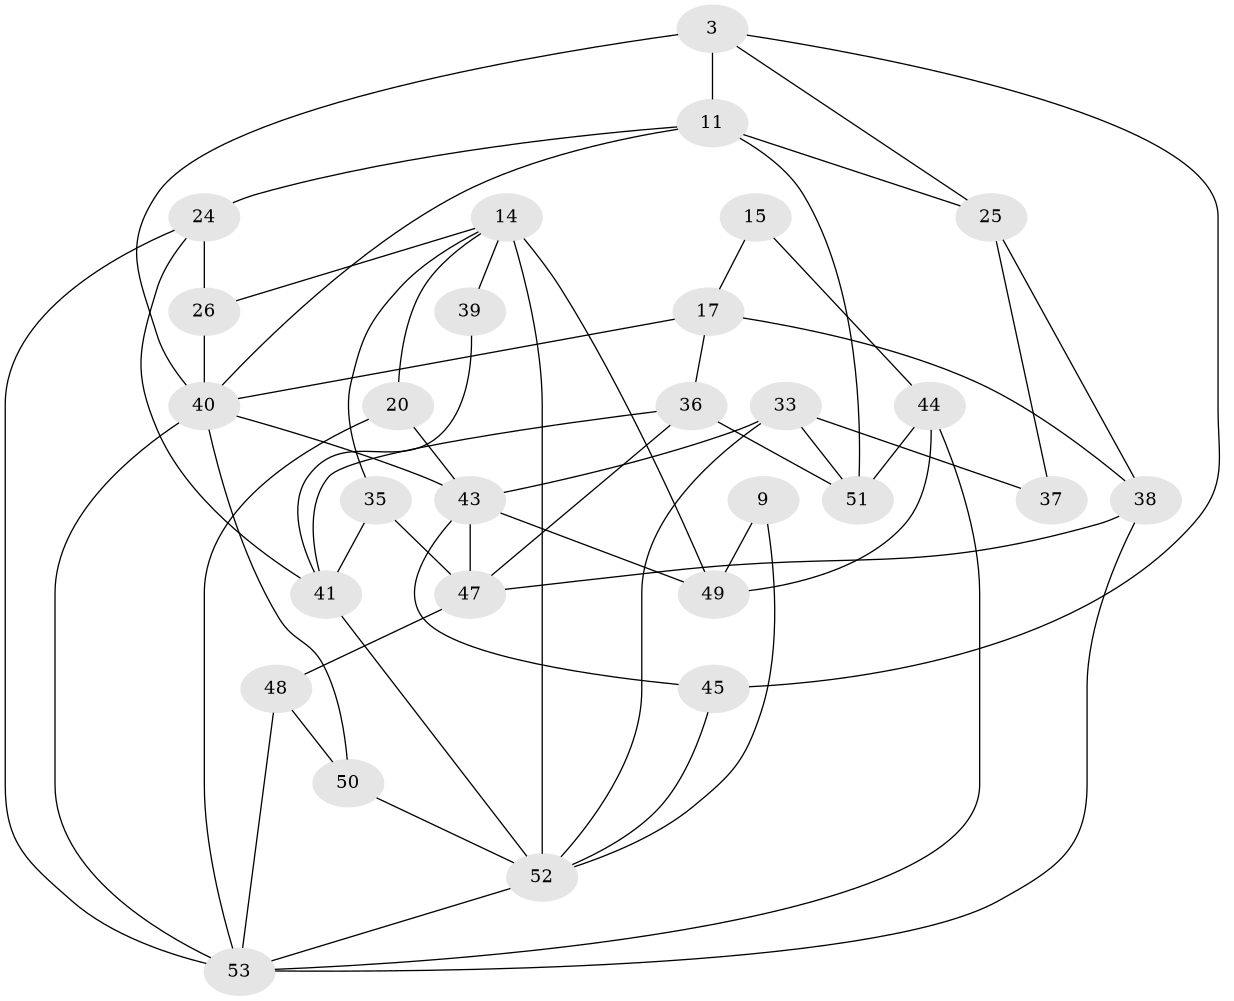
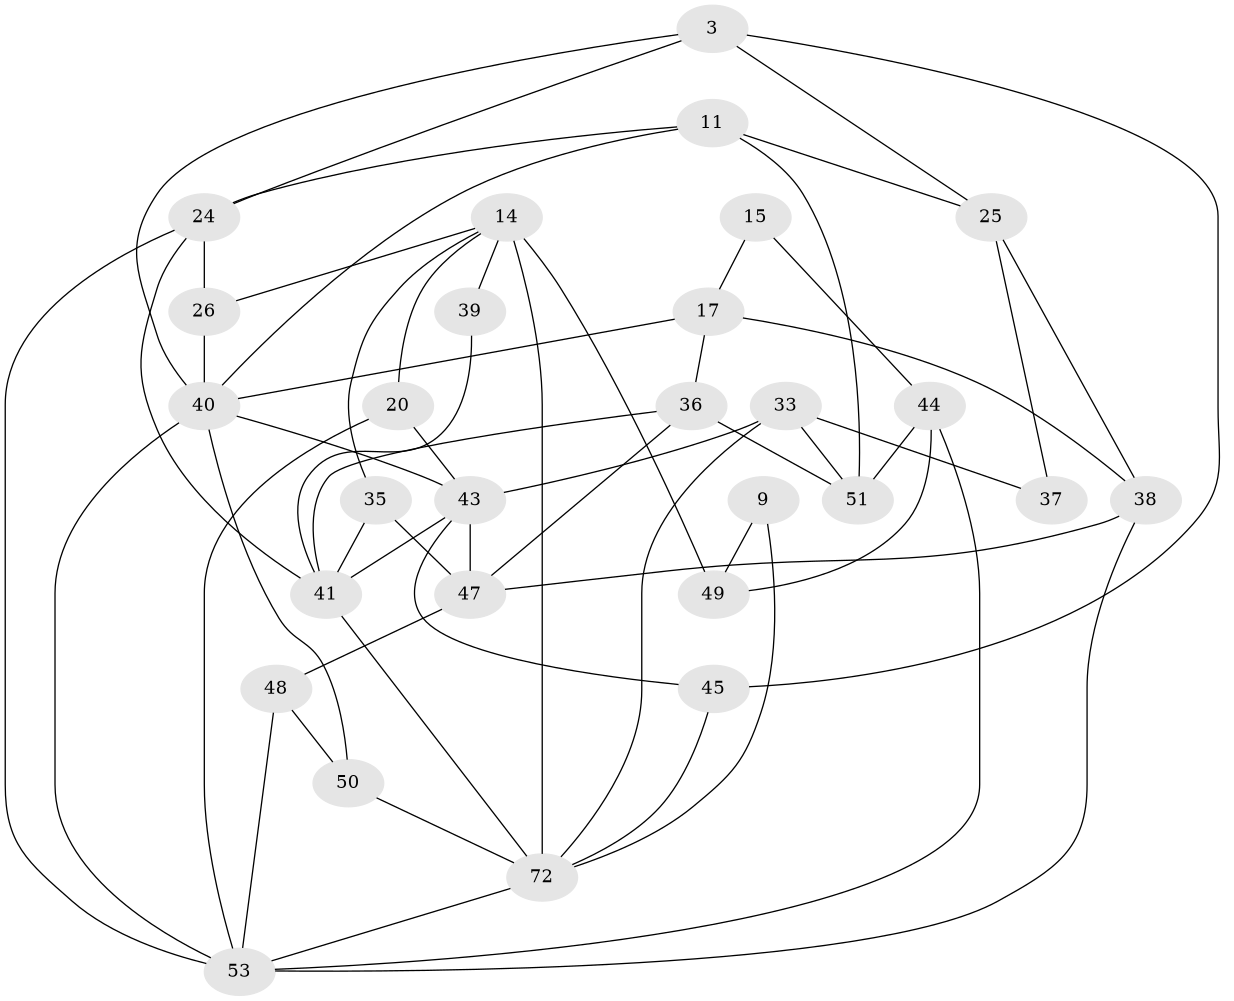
edge "3" -- "11": now "3" -- "24"
edge "43" -- "49": now "43" -- "41"
node "52": label "52" -> "72"
